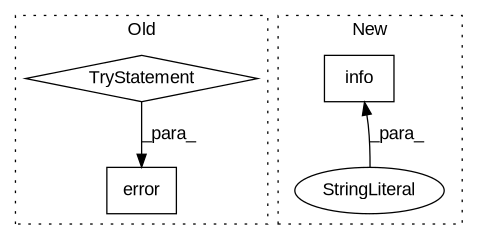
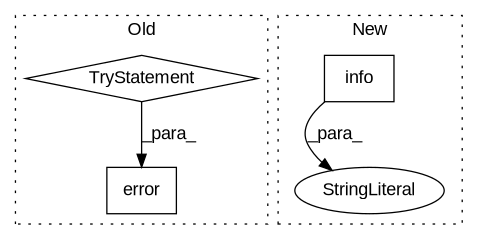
edge "StringLiteral" -> "info": reversed
